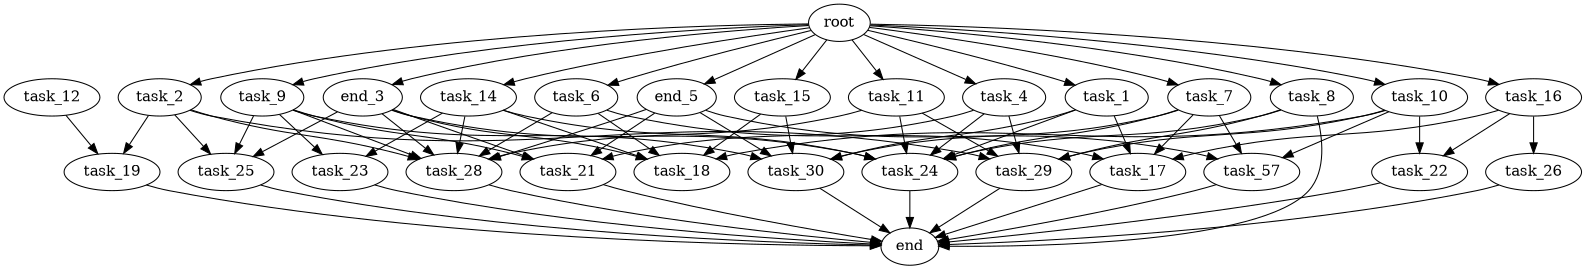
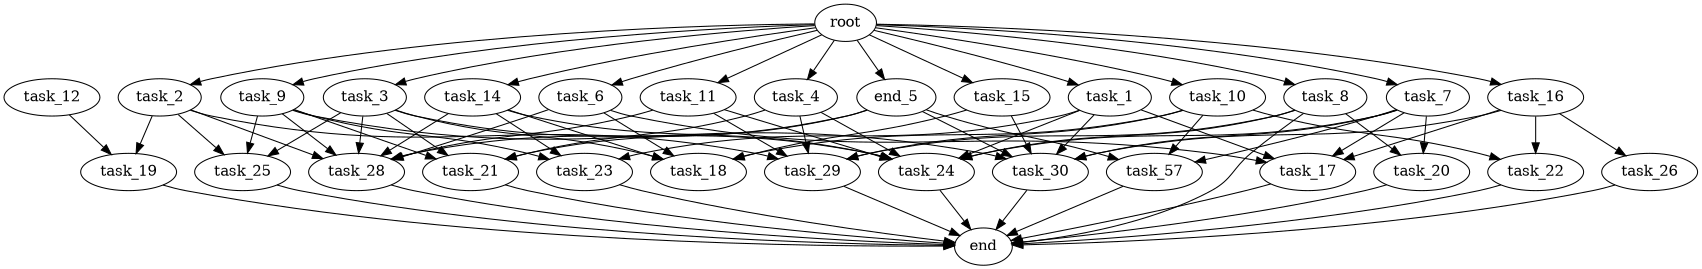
node "end_3": label "end_3" -> "task_3"
edge "task_16" -> "task_30": added
edge "task_1" -> "task_23": added
node "task_20": added
